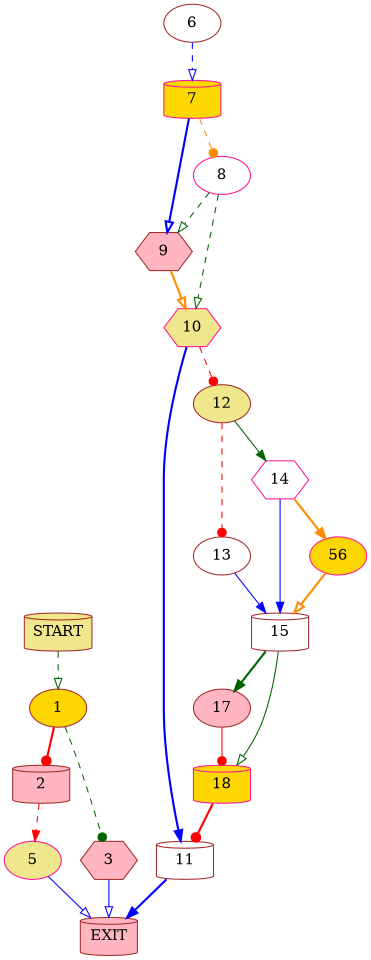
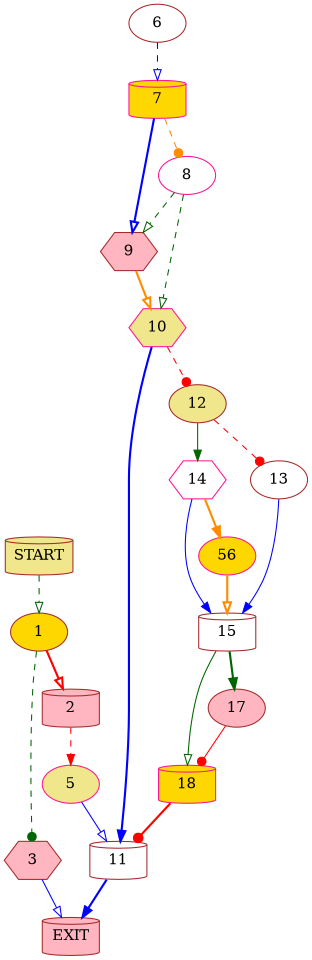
edge "1" -> "2": arrowhead dot -> onormal
edge "5" -> "EXIT": now "5" -> "11"
